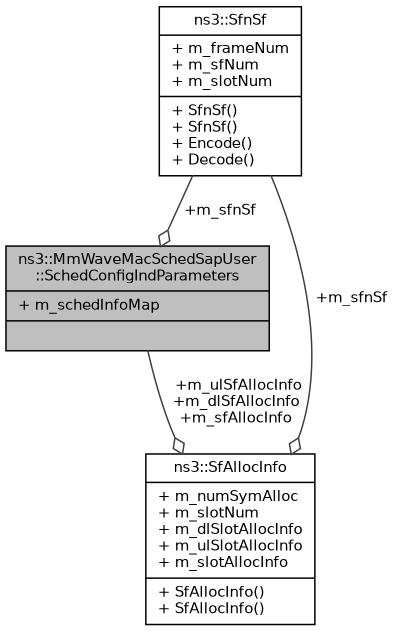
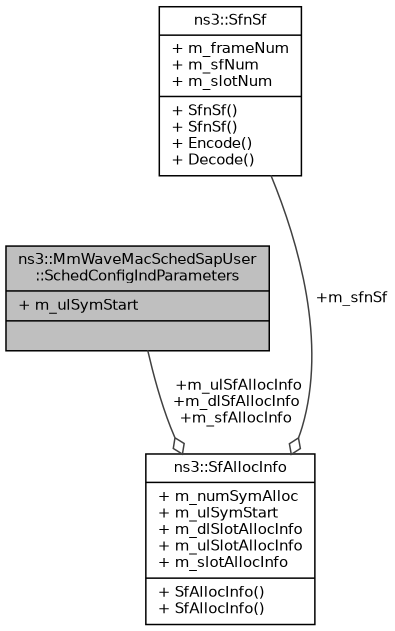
edge "ns3::SfnSf" -> "ns3::MmWaveMacSchedSapUser": removed, label "+m_sfnSf"
node "ns3::MmWaveMacSchedSapUser": text "+ m_schedInfoMap" -> "+ m_ulSymStart"
node "ns3::SfAllocInfo": text "+ m_slotNum" -> "+ m_ulSymStart"
